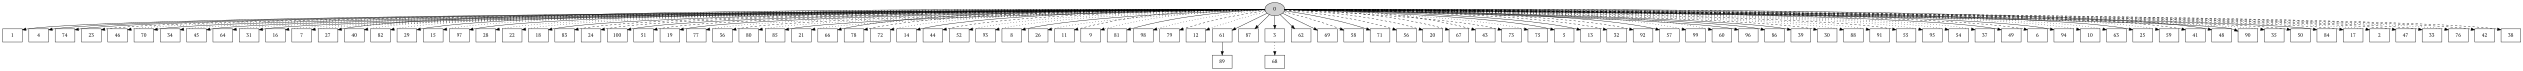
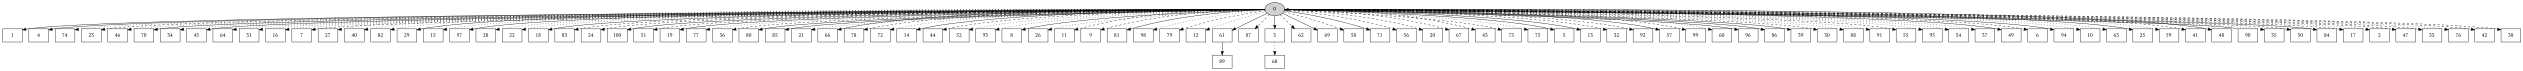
edge "0" -> "27": style solid -> dotted
edge "0" -> "99": style dotted -> dashed
edge "0" -> "74": style solid -> dotted
edge "0" -> "31": style solid -> dotted
edge "0" -> "7": style dotted -> dashed
edge "0" -> "80": style dotted -> solid
edge "0" -> "90": reversed
edge "0" -> "9": style dotted -> dashed
edge "0" -> "87": style solid -> dashed
edge "0" -> "62": style solid -> dashed
